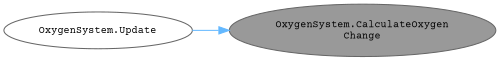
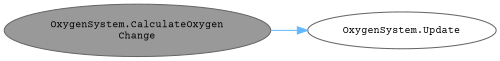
edge "OxygenSystem.Update" -> "OxygenSystem.CalculateOxygen Change": reversed
